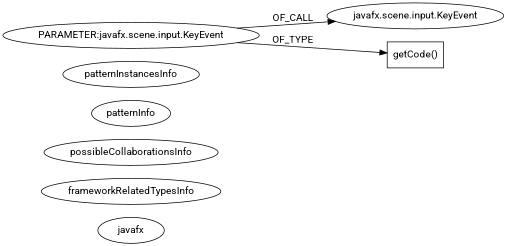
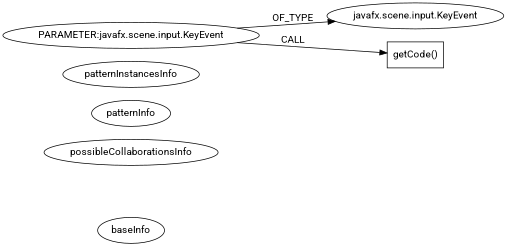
edge "PARAMETER:javafx.scene.input.KeyEvent" -> "javafx.scene.input.KeyEvent": label "OF_CALL" -> "OF_TYPE"
edge "PARAMETER:javafx.scene.input.KeyEvent" -> "getCode()": label "OF_TYPE" -> "CALL"
node "frameworkRelatedTypesInfo": removed
node "javafx": label "javafx" -> "baseInfo"
